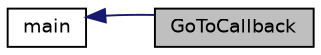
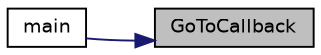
edge "GoToCallback" -> "main": reversed
